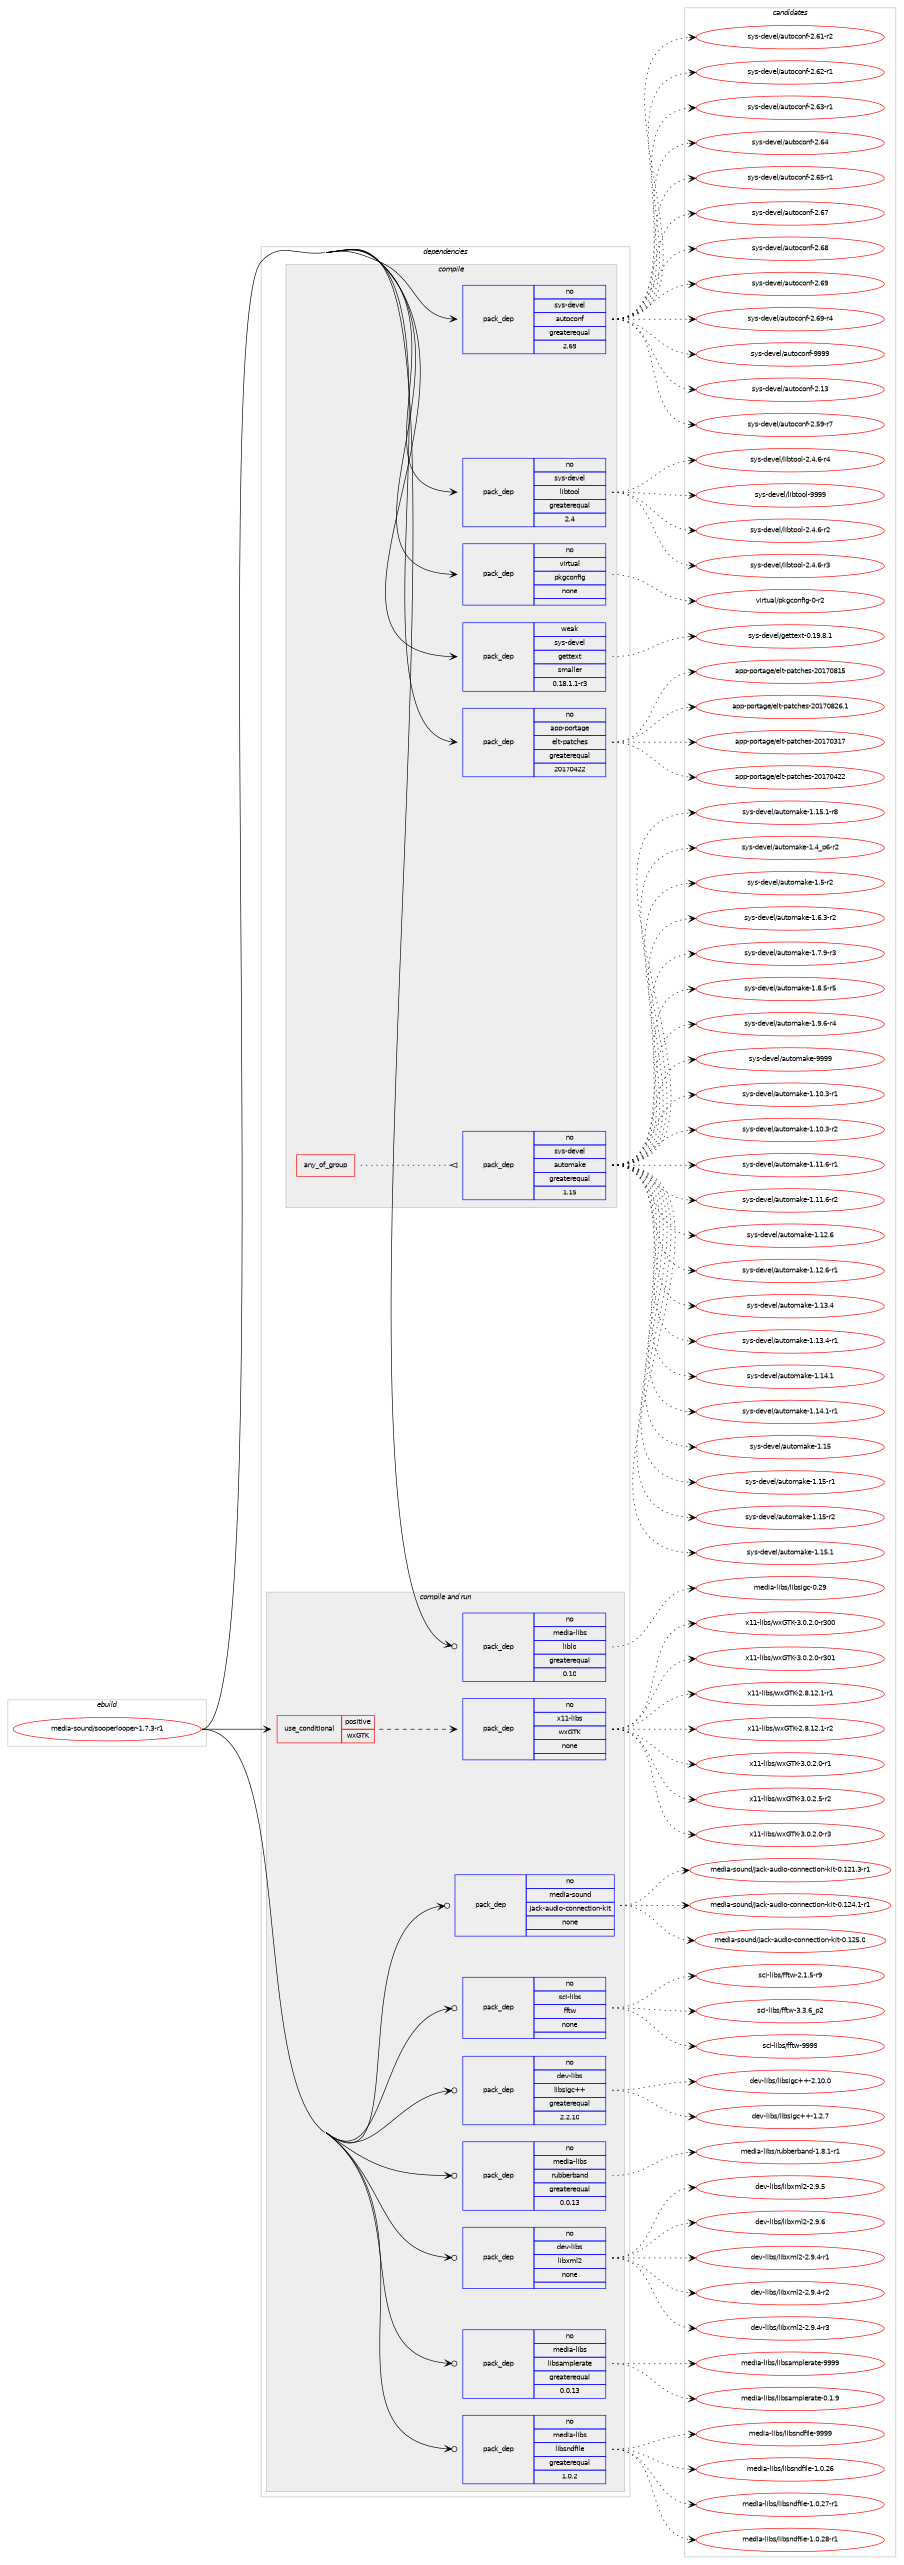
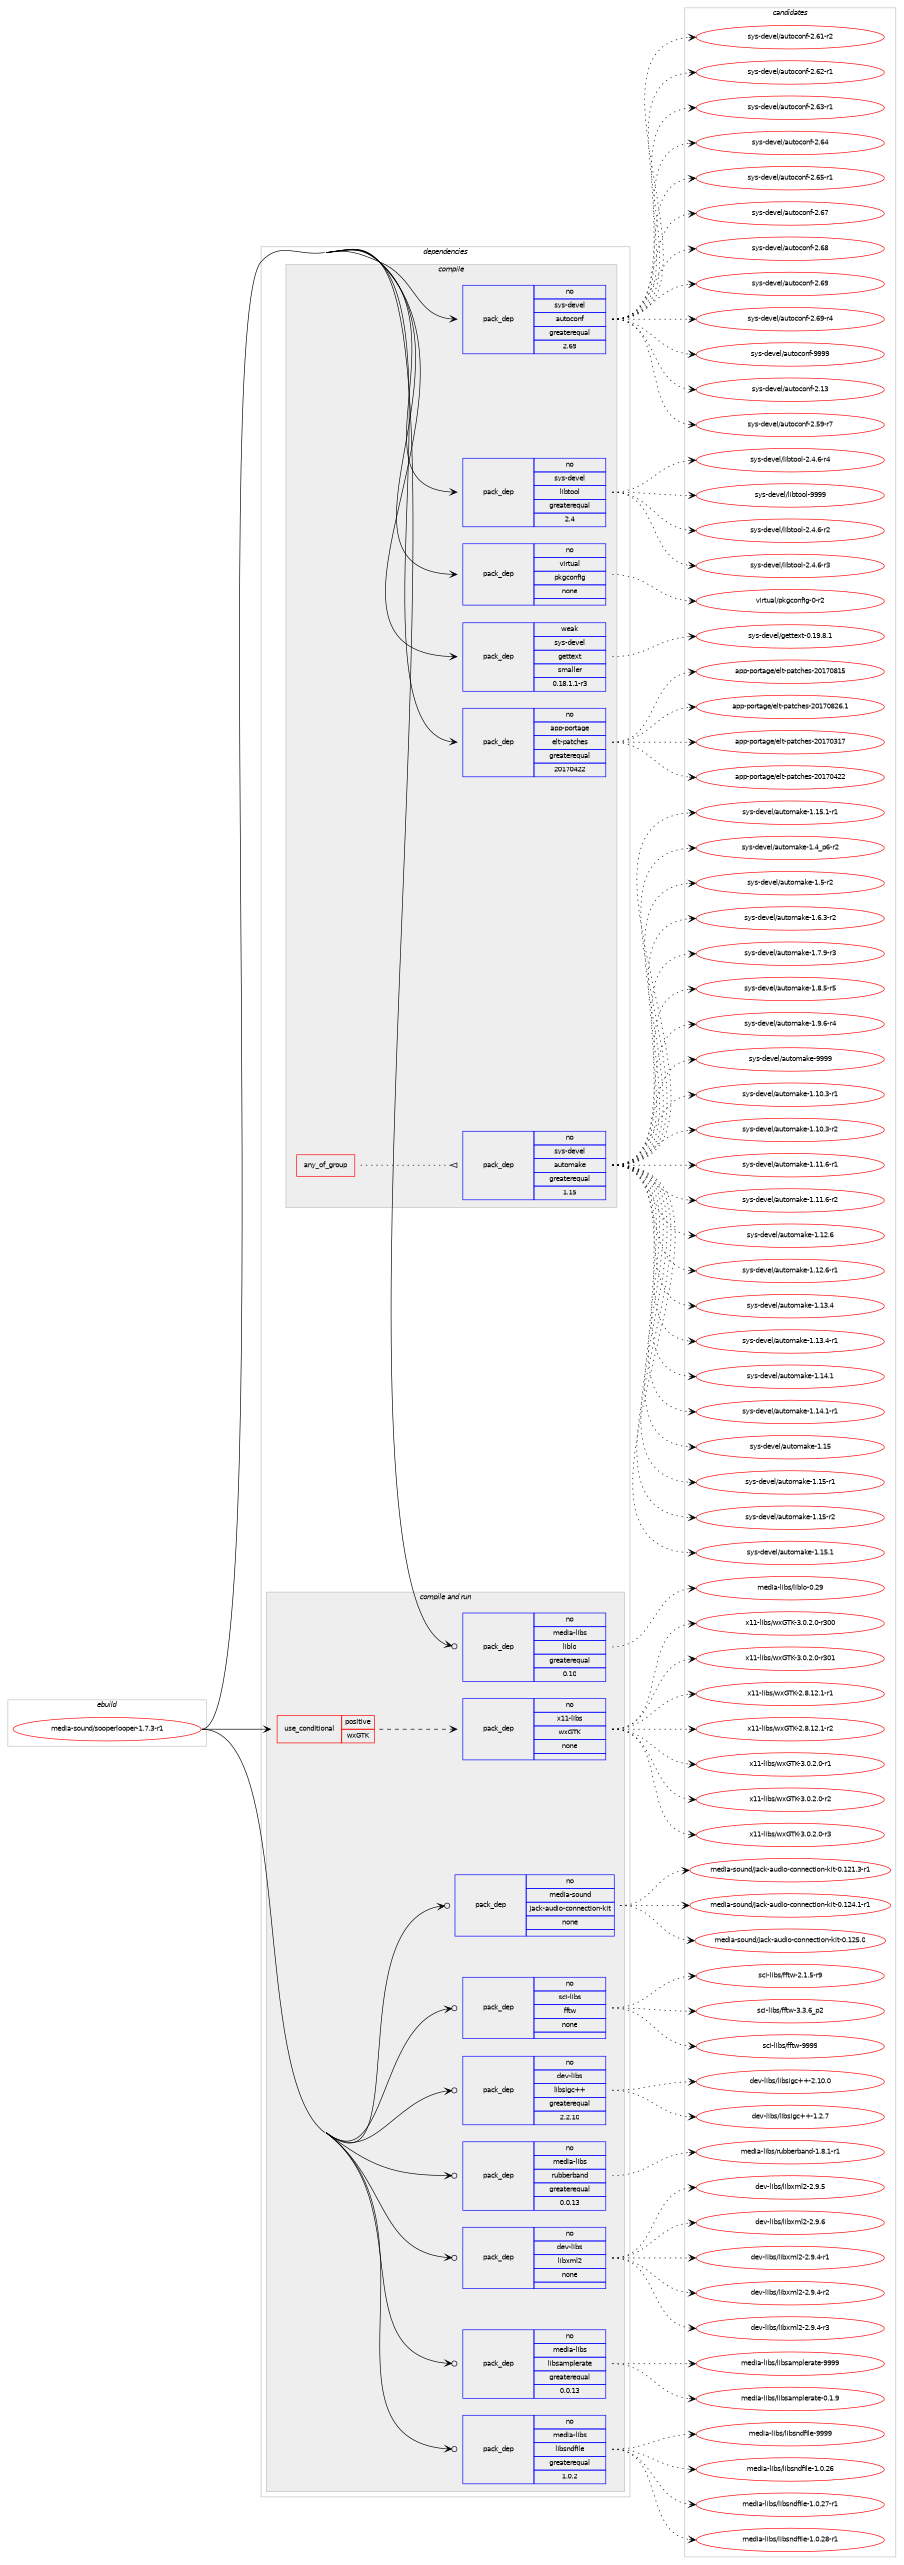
node "sys-devel/automake-1.15.1-r8": label "sys-devel/automake-1.15.1-r8" -> "sys-devel/automake-1.15.1-r1"
node "media-libs/libsigc-0.29": label "media-libs/libsigc-0.29" -> "media-libs/liblo-0.29"
node "x11-libs/wxGTK-3.0.2.5-r2": label "x11-libs/wxGTK-3.0.2.5-r2" -> "x11-libs/wxGTK-3.0.2.0-r2"
